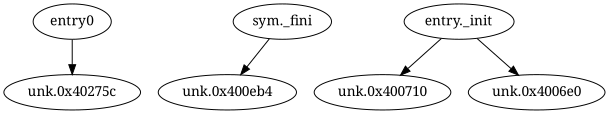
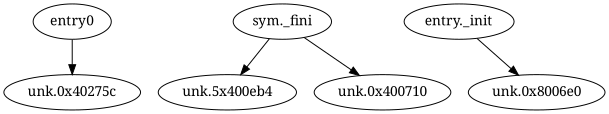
edge "entry._init" -> "unk.0x400710": now "sym._fini" -> "unk.0x400710"
node "unk.0x400eb4": label "unk.0x400eb4" -> "unk.5x400eb4"
node "unk.0x4006e0": label "unk.0x4006e0" -> "unk.0x8006e0"
